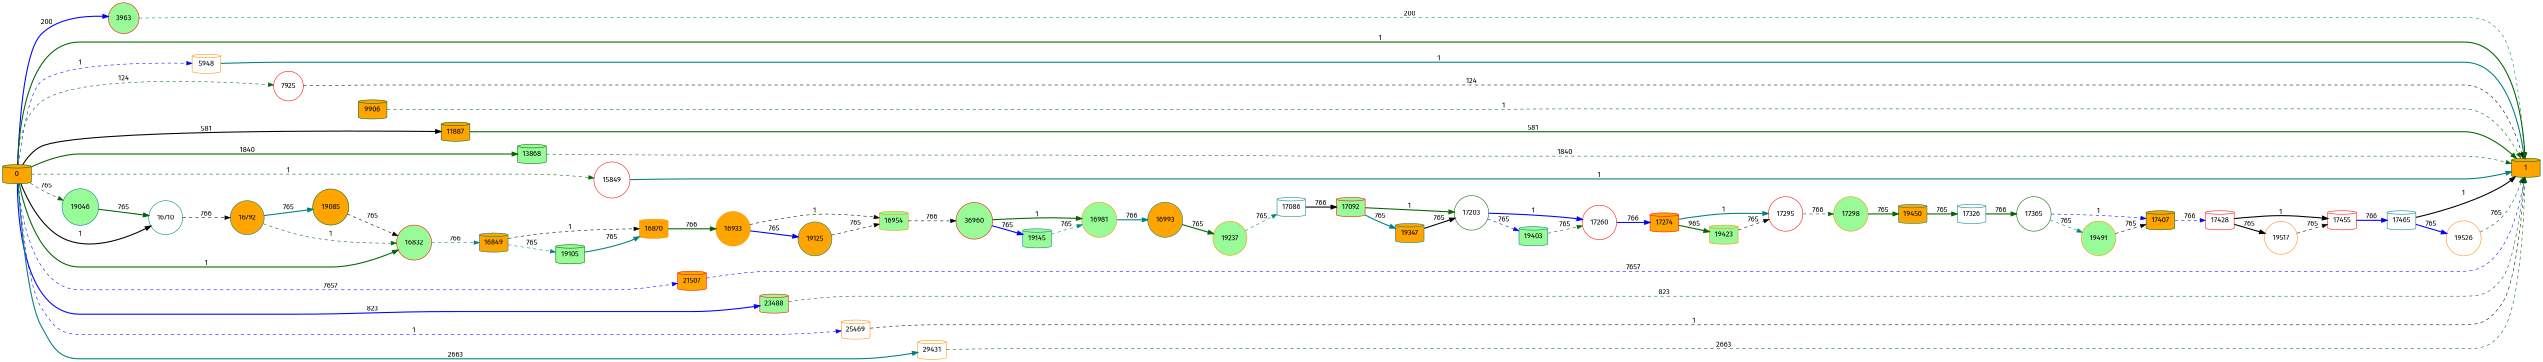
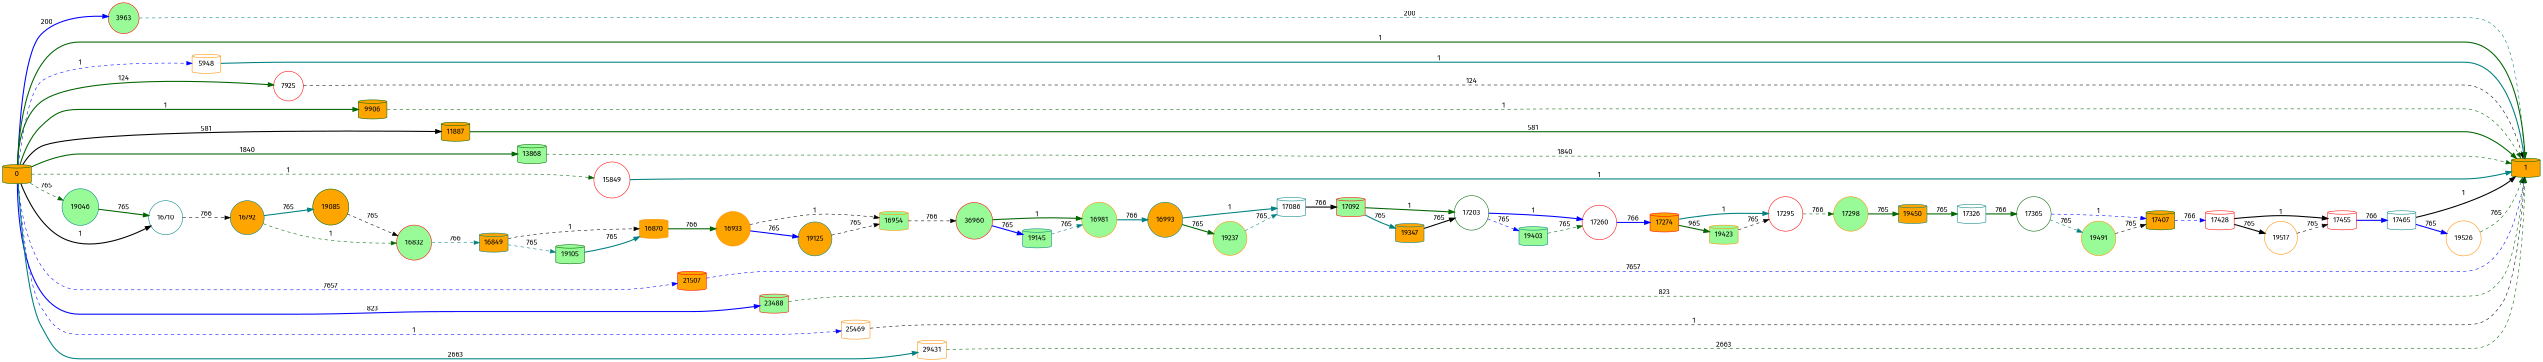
edge "0" -> "7925": style dashed -> bold
edge "16993" -> "17086": added, label "1"
edge "0" -> "16832": now "0" -> "9906"
